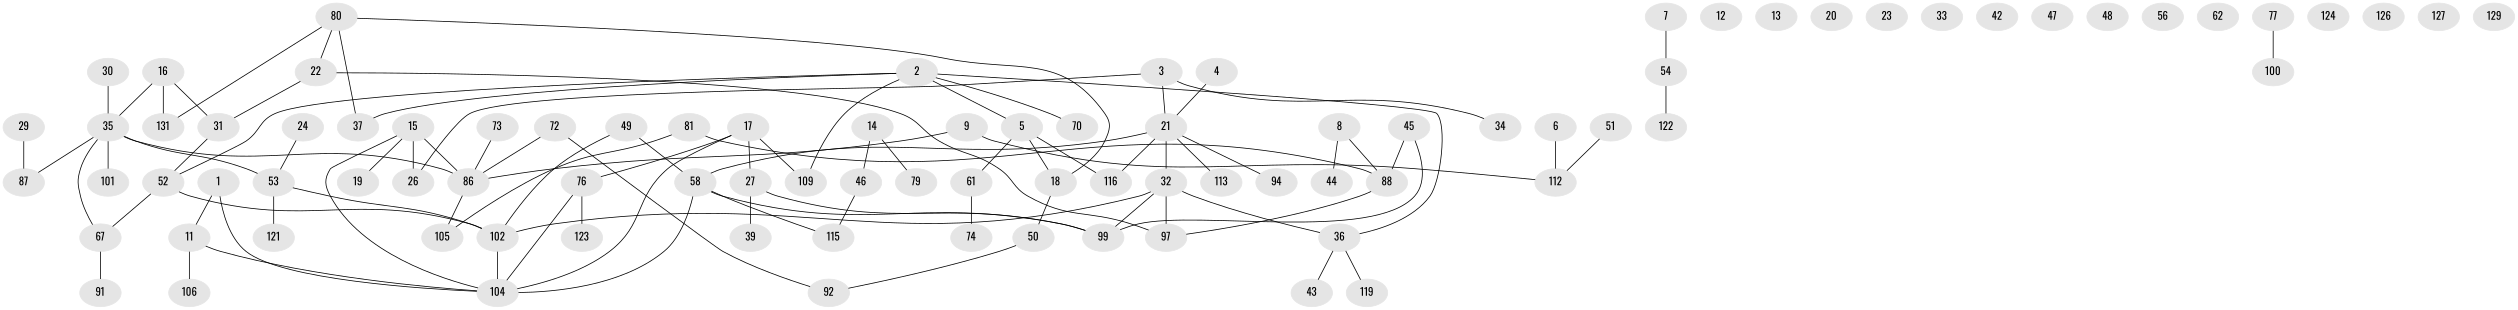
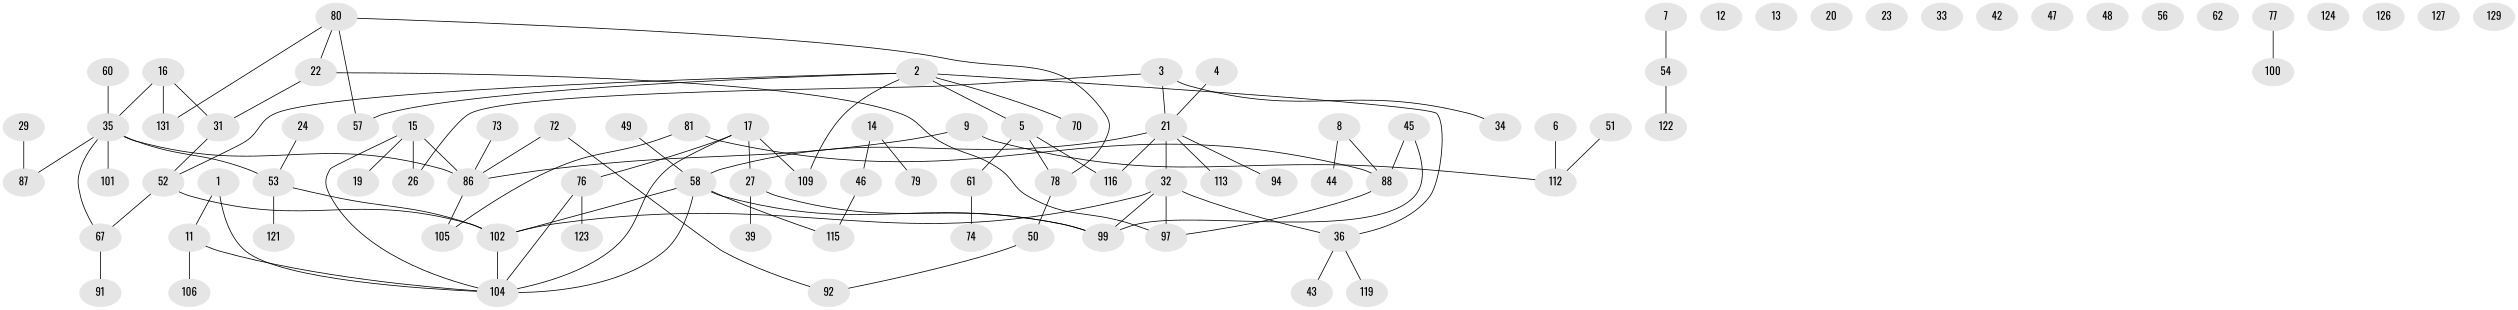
node "30": label "30" -> "60"
node "37": label "37" -> "57"
edge "49" -- "102": now "58" -- "102"
node "18": label "18" -> "78"
